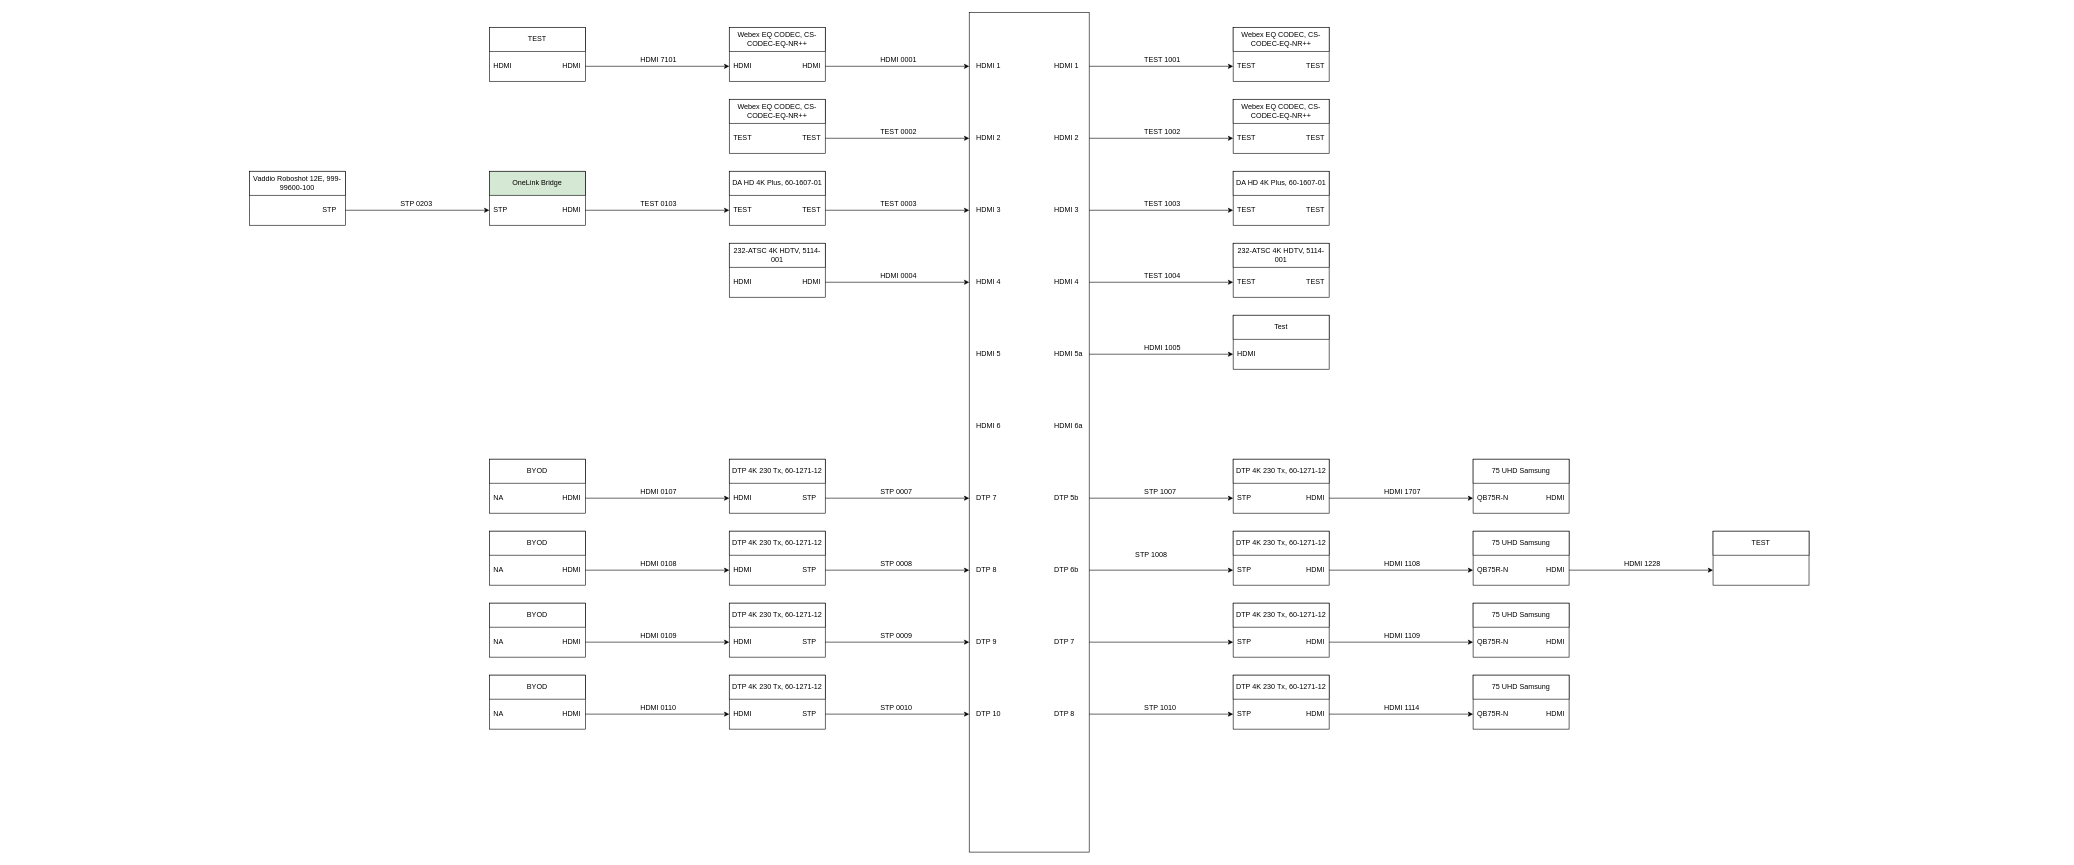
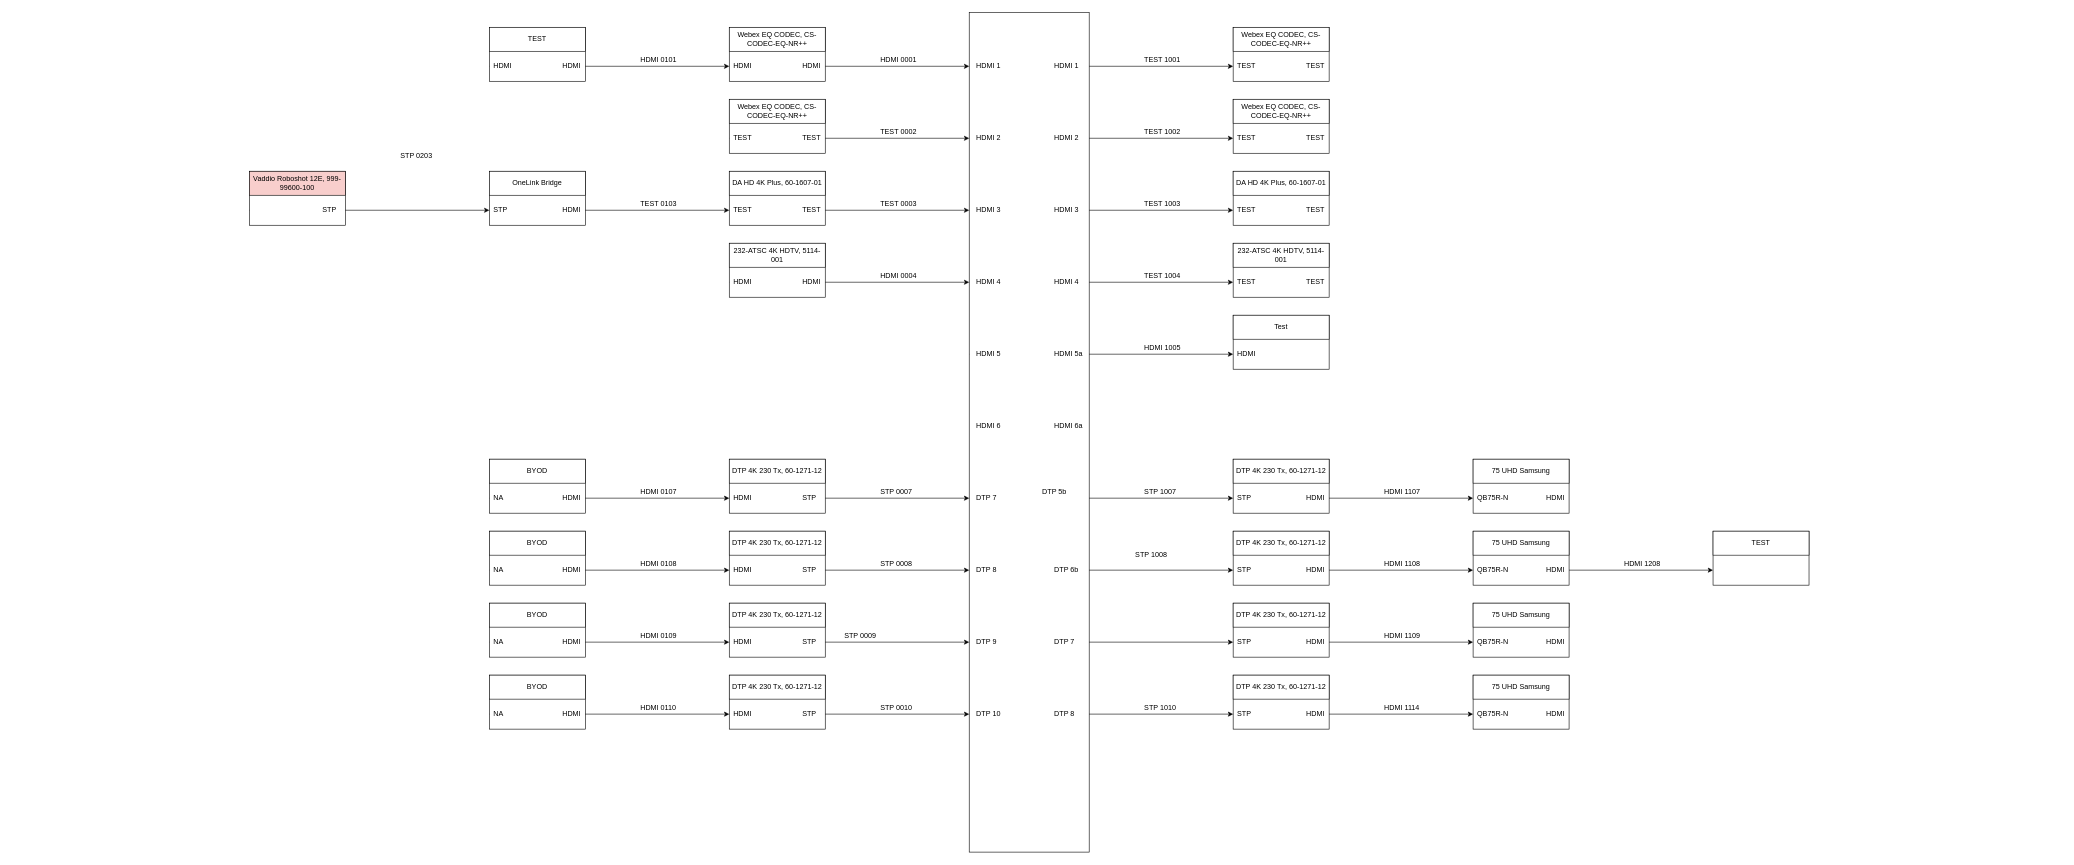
node "HDMI 7101": label "HDMI 7101" -> "HDMI 0101"
node "Vaddio Roboshot 12E, 999-99600-100": fillcolor #ffffff -> #f8cecc
node "OneLink Bridge": fillcolor #d5e8d4 -> #ffffff
node "STP 0203": moved (423, 204) -> (423, 156)
node "HDMI 1707": label "HDMI 1707" -> "HDMI 1107"
node "DTP 5b": moved (1071, 498) -> (1059, 492)
node "HDMI 1228": label "HDMI 1228" -> "HDMI 1208"
node "STP 0009": moved (903, 636) -> (867, 636)
